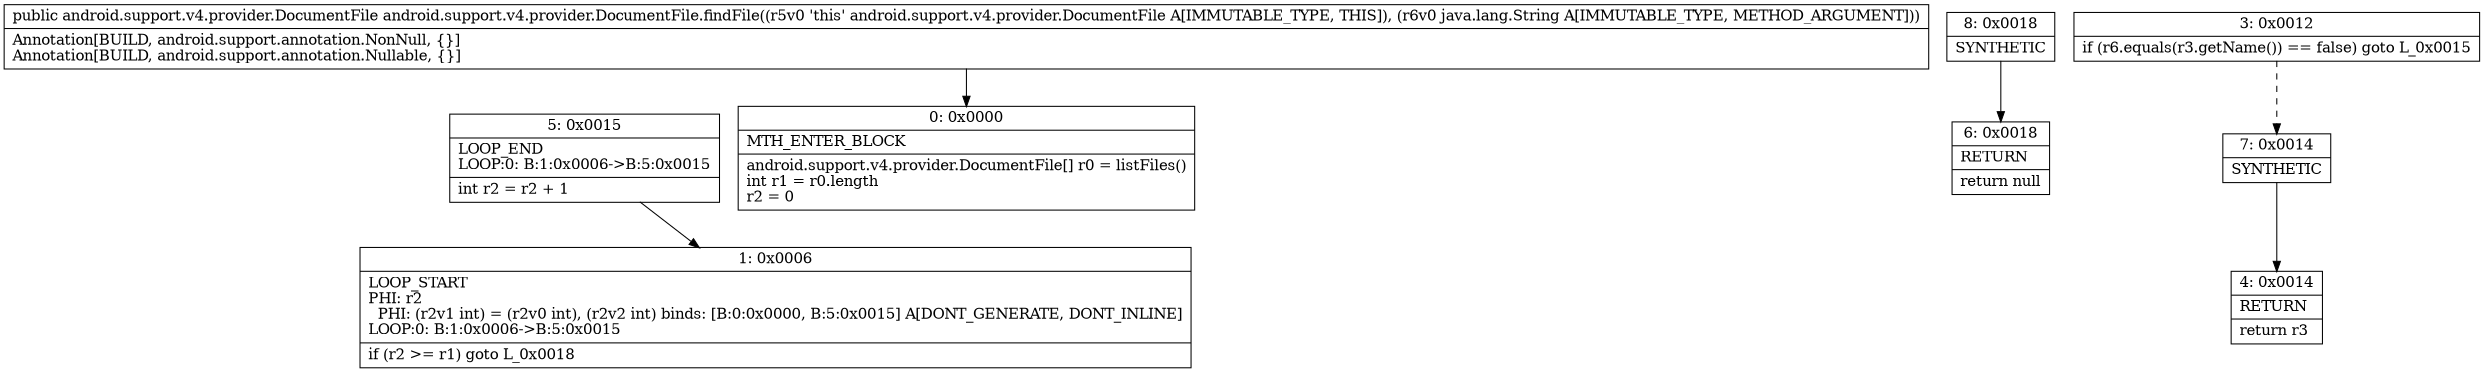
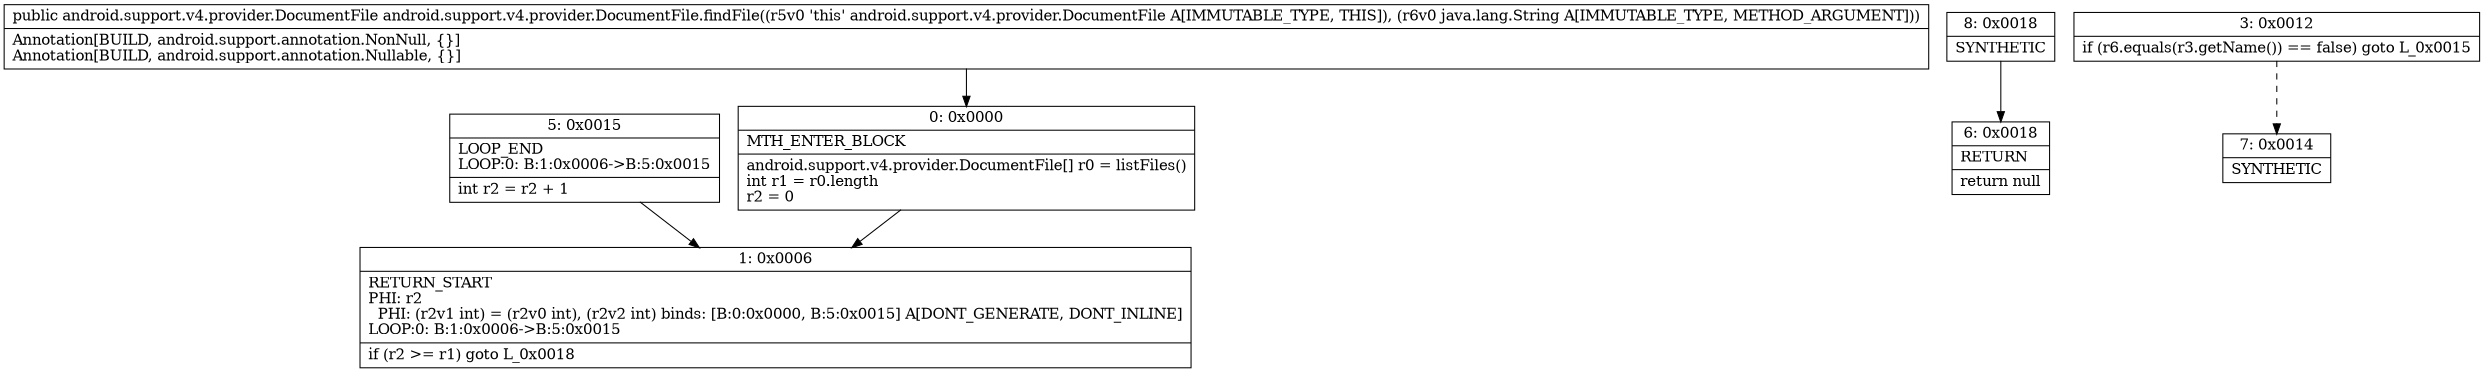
edge "0: 0x0000" -> "1: 0x0006": added
node "1: 0x0006": text "LOOP_START" -> "RETURN_START"
node "4: 0x0014": removed
